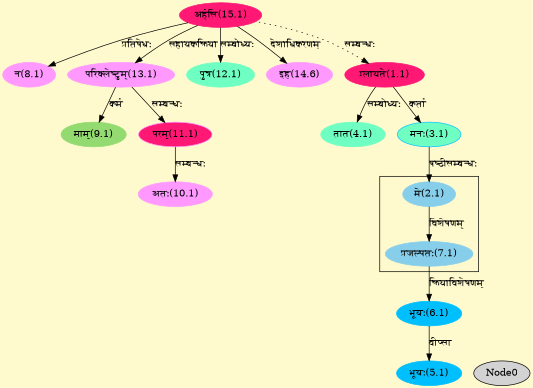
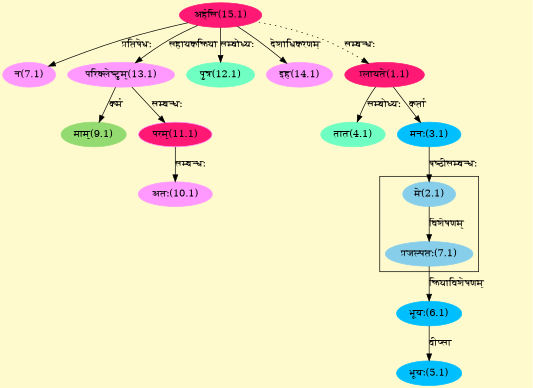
node "न(8.1)": label "न(8.1)" -> "न(7.1)"
node "इह(14.6)": label "इह(14.6)" -> "इह(14.1)"
node "मनः(3.1)": fillcolor #6fffc3 -> #00bfff
node "Node0": removed
